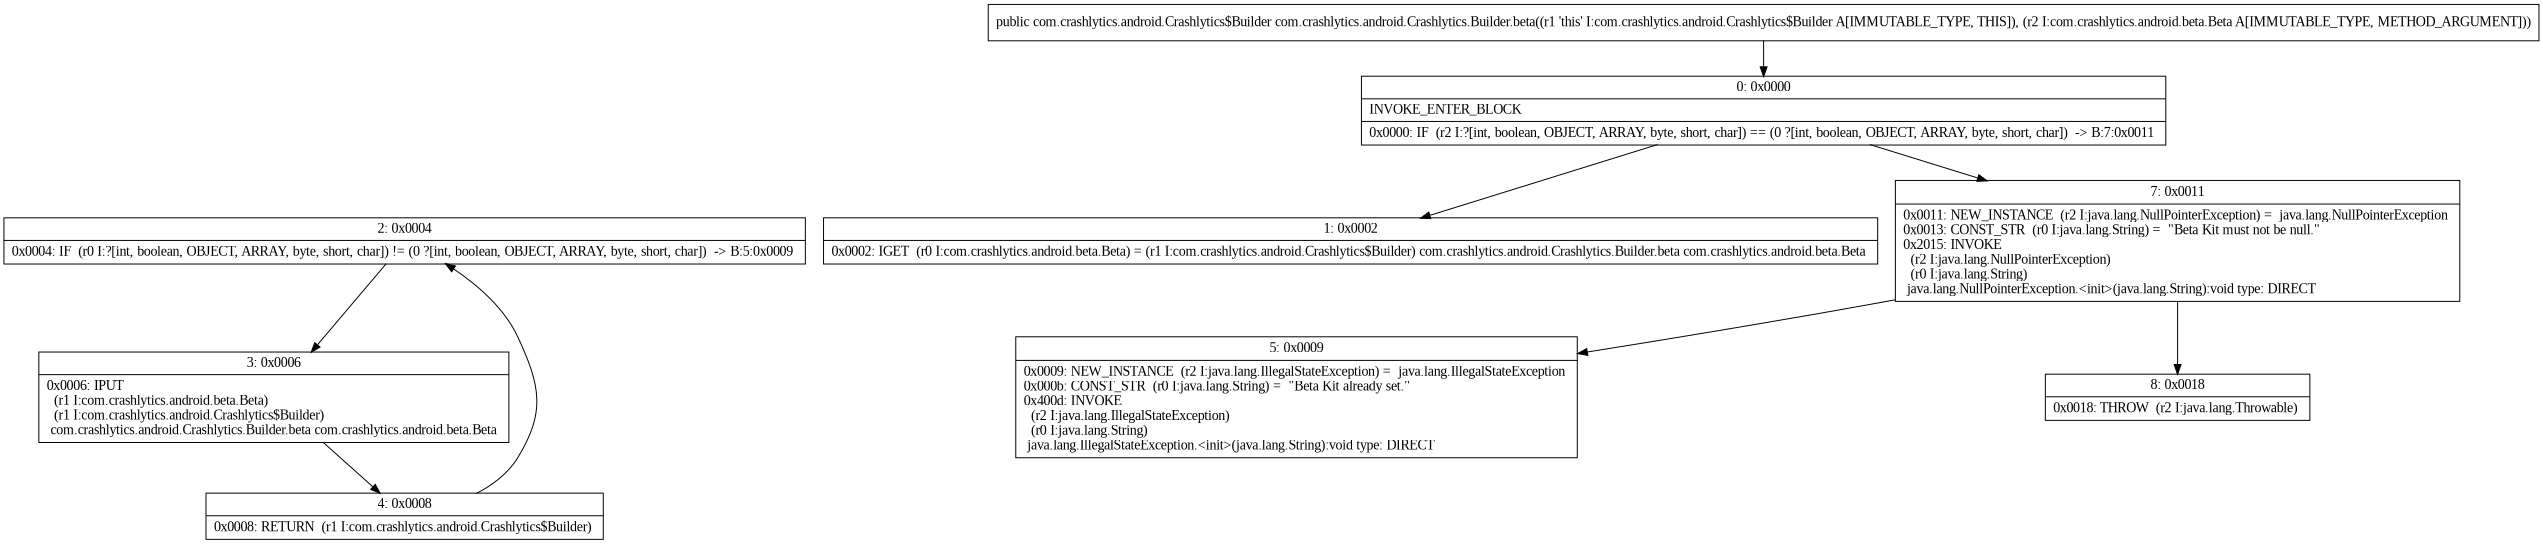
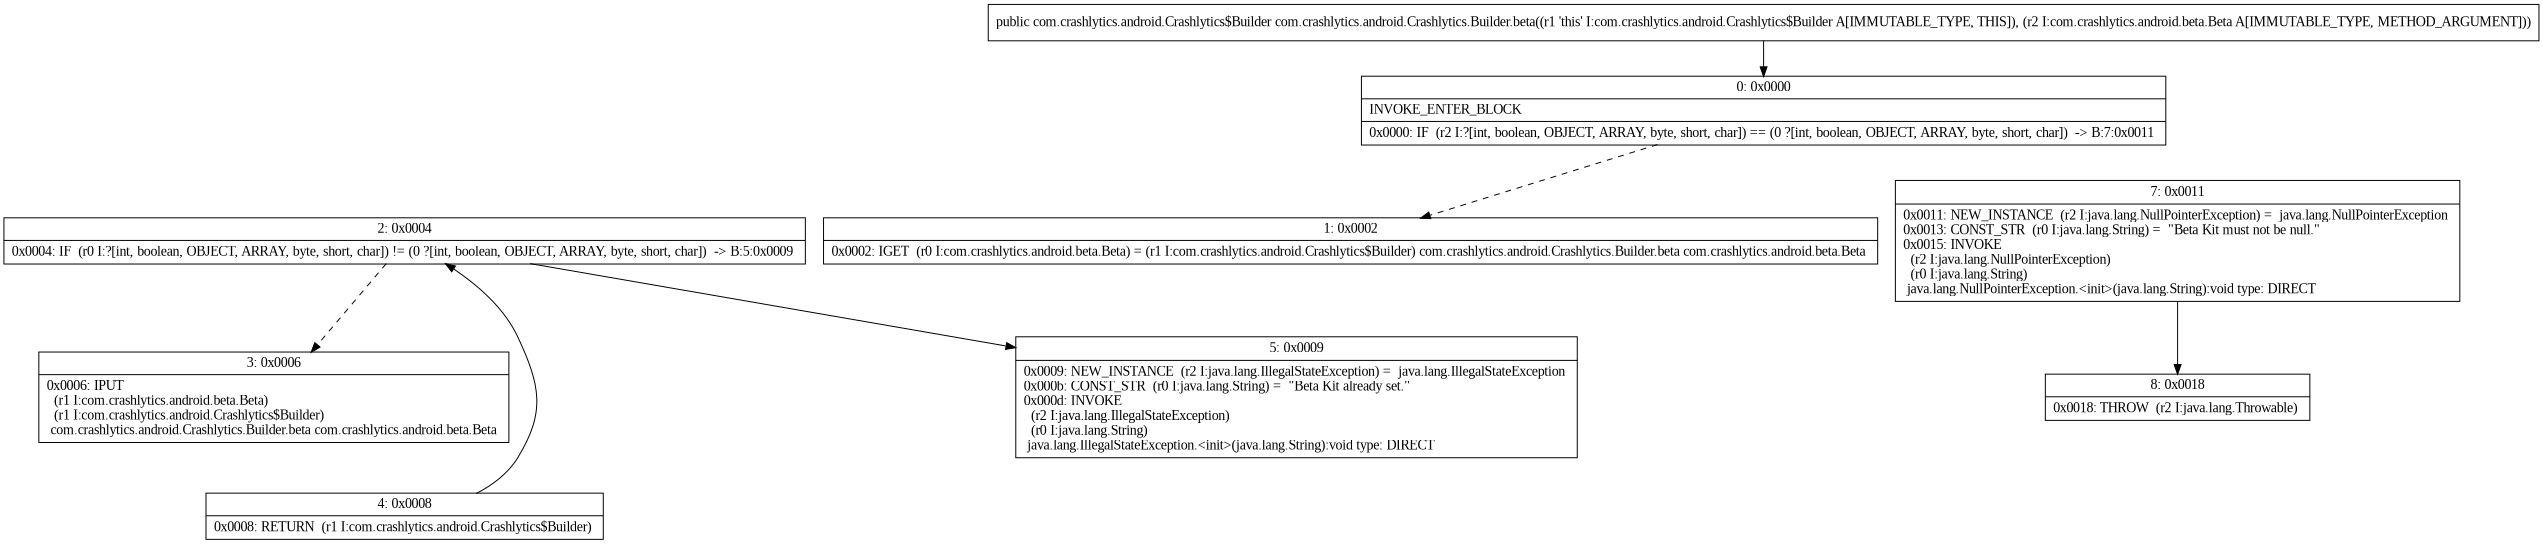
edge "0: 0x0000" -> "7: 0x0011": removed
edge "0: 0x0000" -> "1: 0x0002": style solid -> dashed
node "7: 0x0011": text "0x2015: INVOKE" -> "0x0015: INVOKE"
edge "2: 0x0004" -> "3: 0x0006": style solid -> dashed
edge "7: 0x0011" -> "5: 0x0009": now "2: 0x0004" -> "5: 0x0009"
node "5: 0x0009": text "0x400d: INVOKE" -> "0x000d: INVOKE"
edge "3: 0x0006" -> "4: 0x0008": removed
